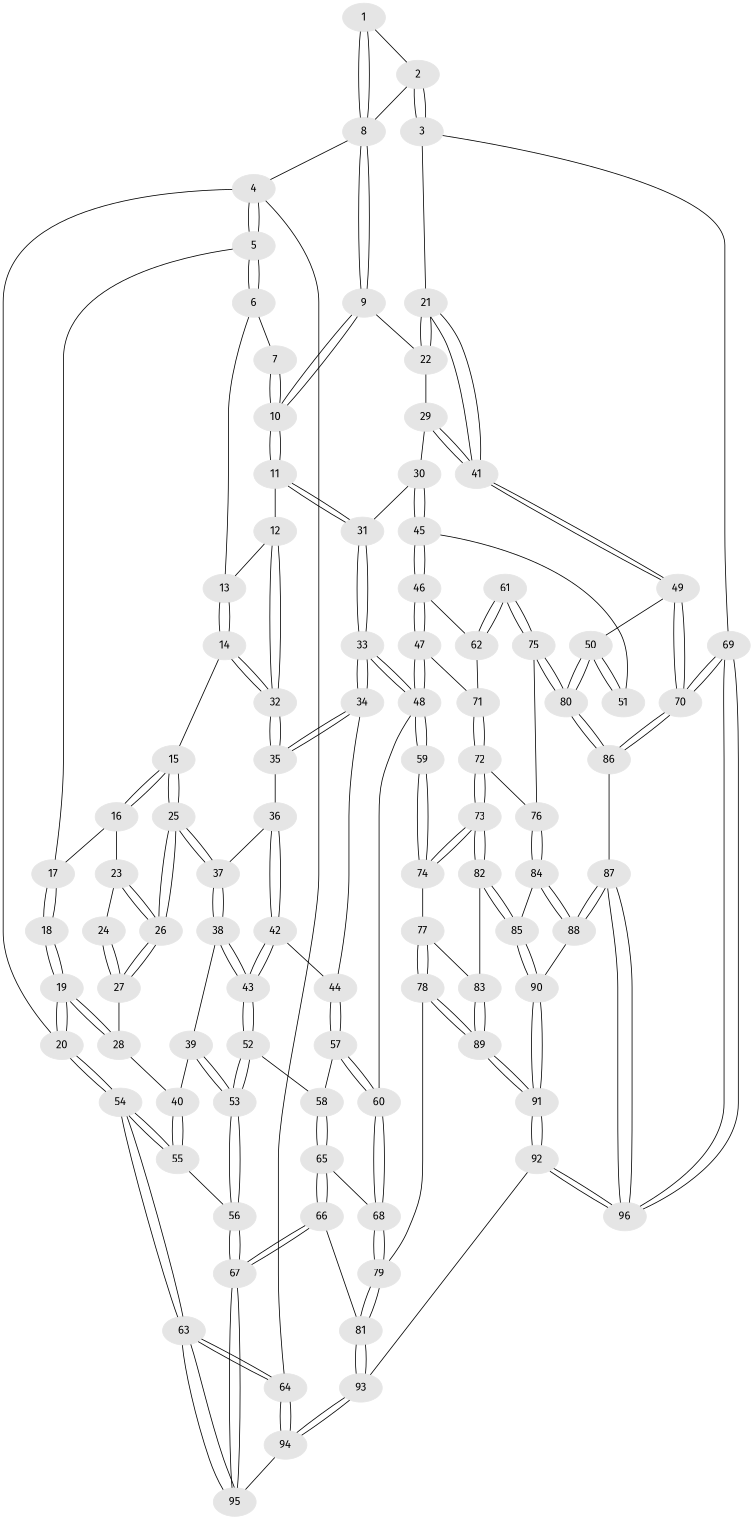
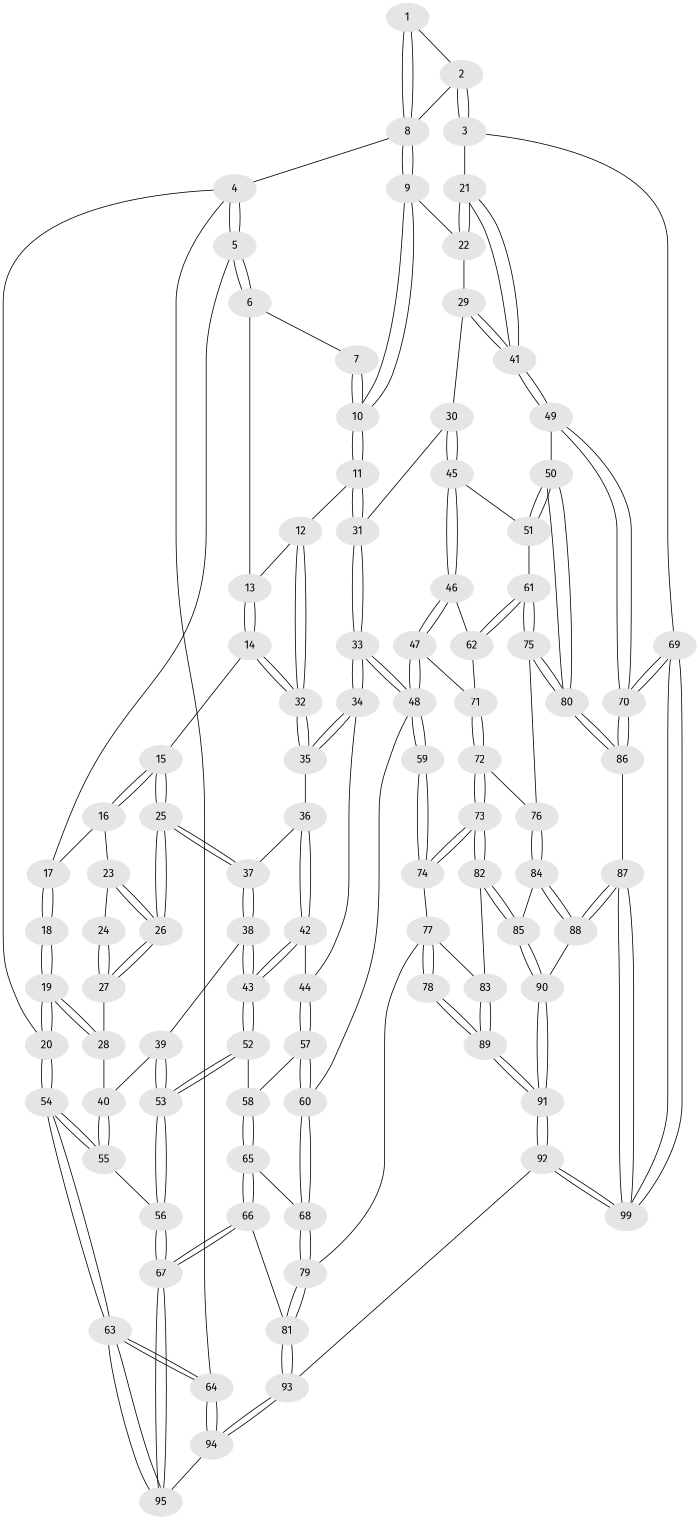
edge "51" -- "61": added
edge "78" -- "79": now "77" -- "79"
node "96": label "96" -> "99"
